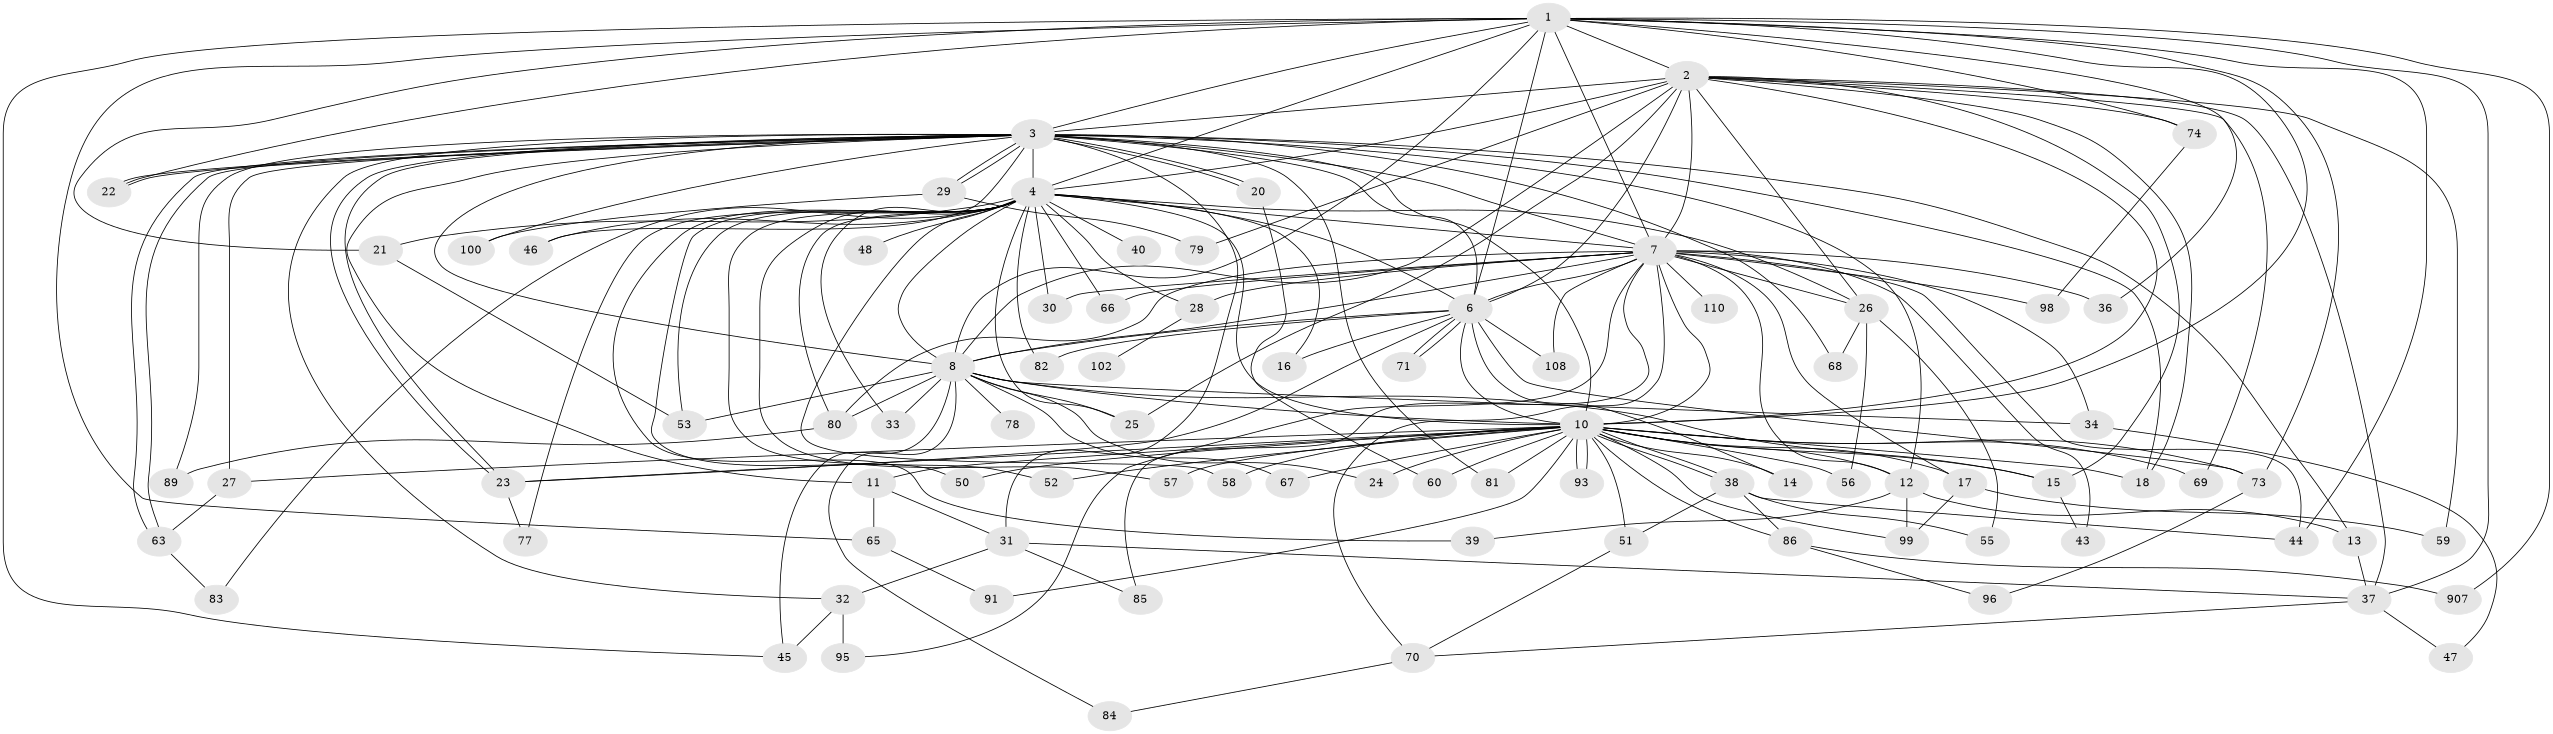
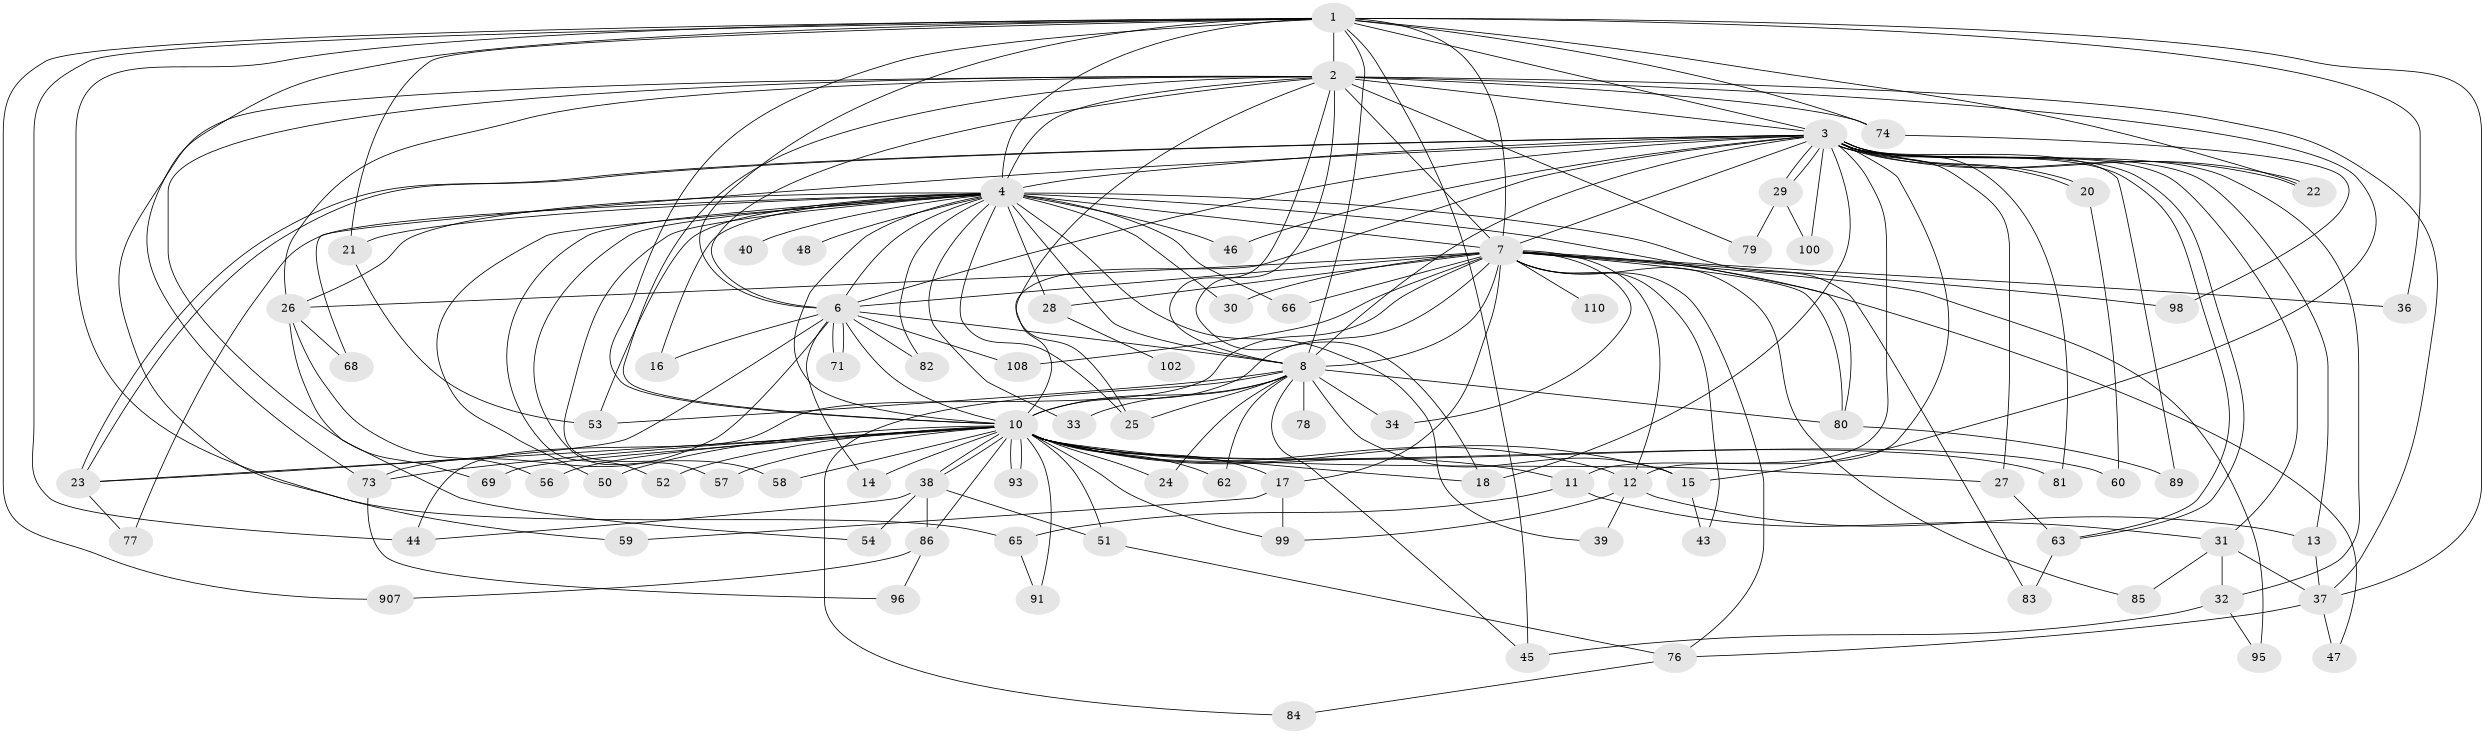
edge "34" -- "47": now "7" -- "47"
node "67": label "67" -> "62"
node "55": label "55" -> "54"
node "70": label "70" -> "76"
